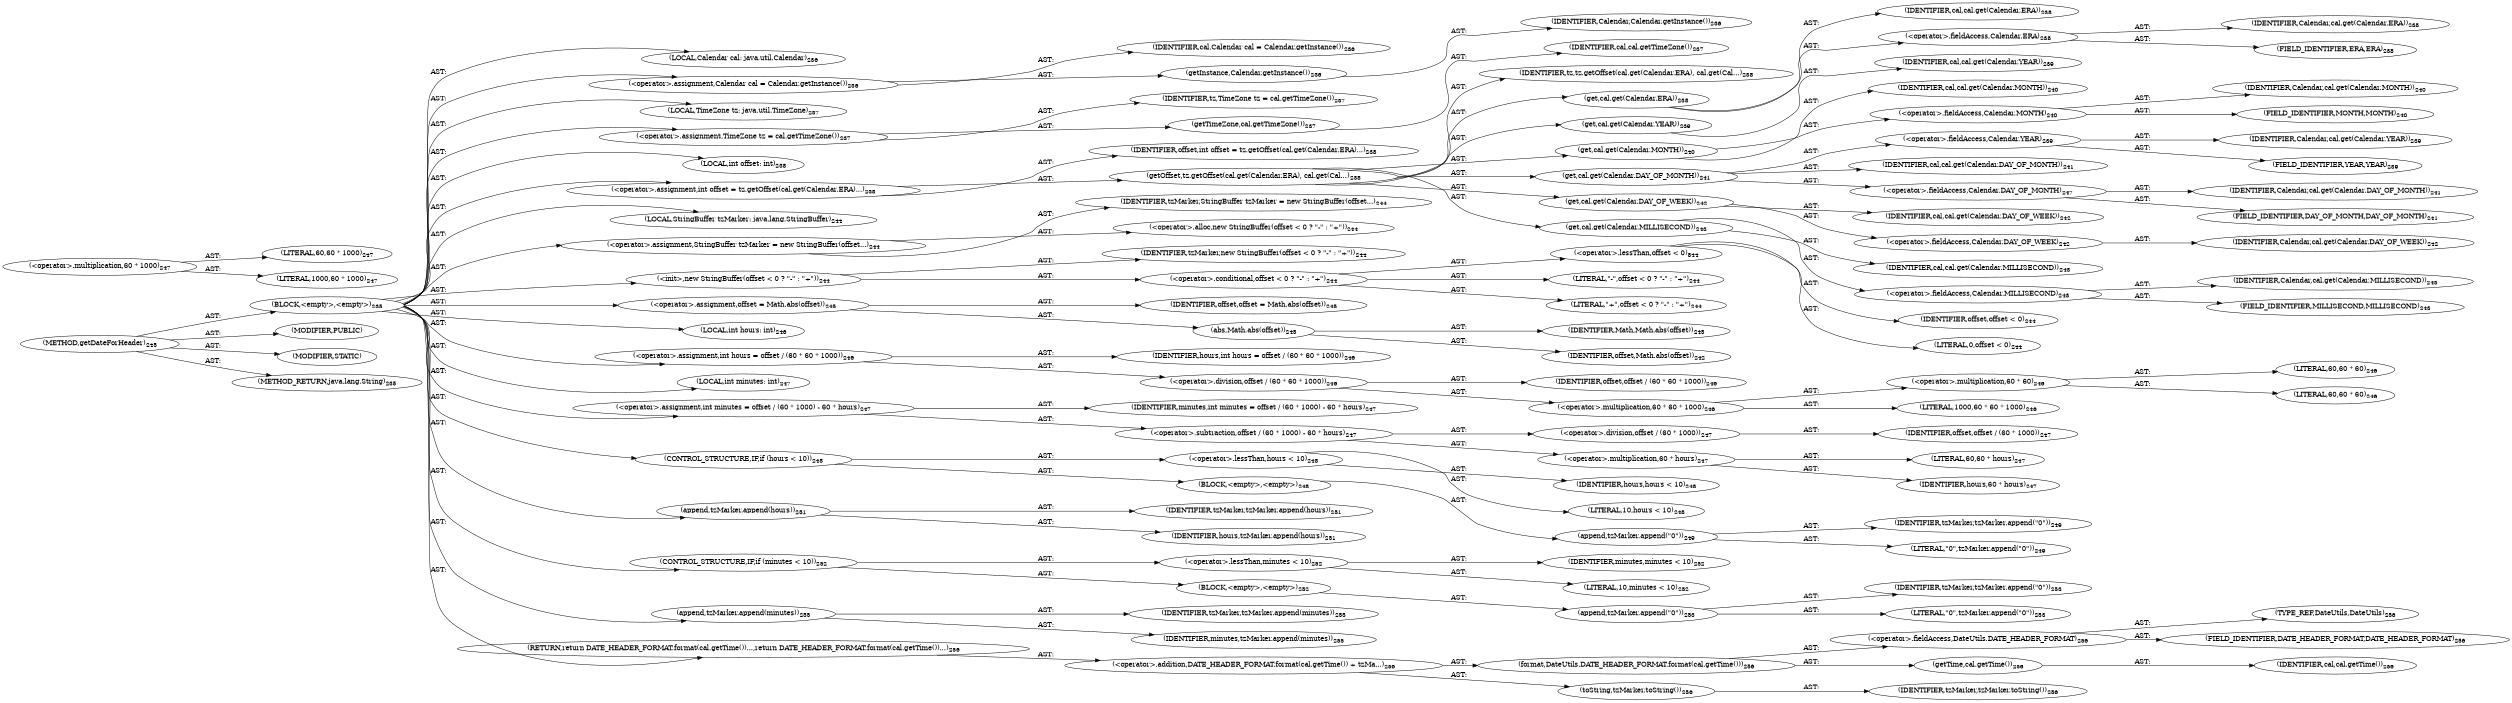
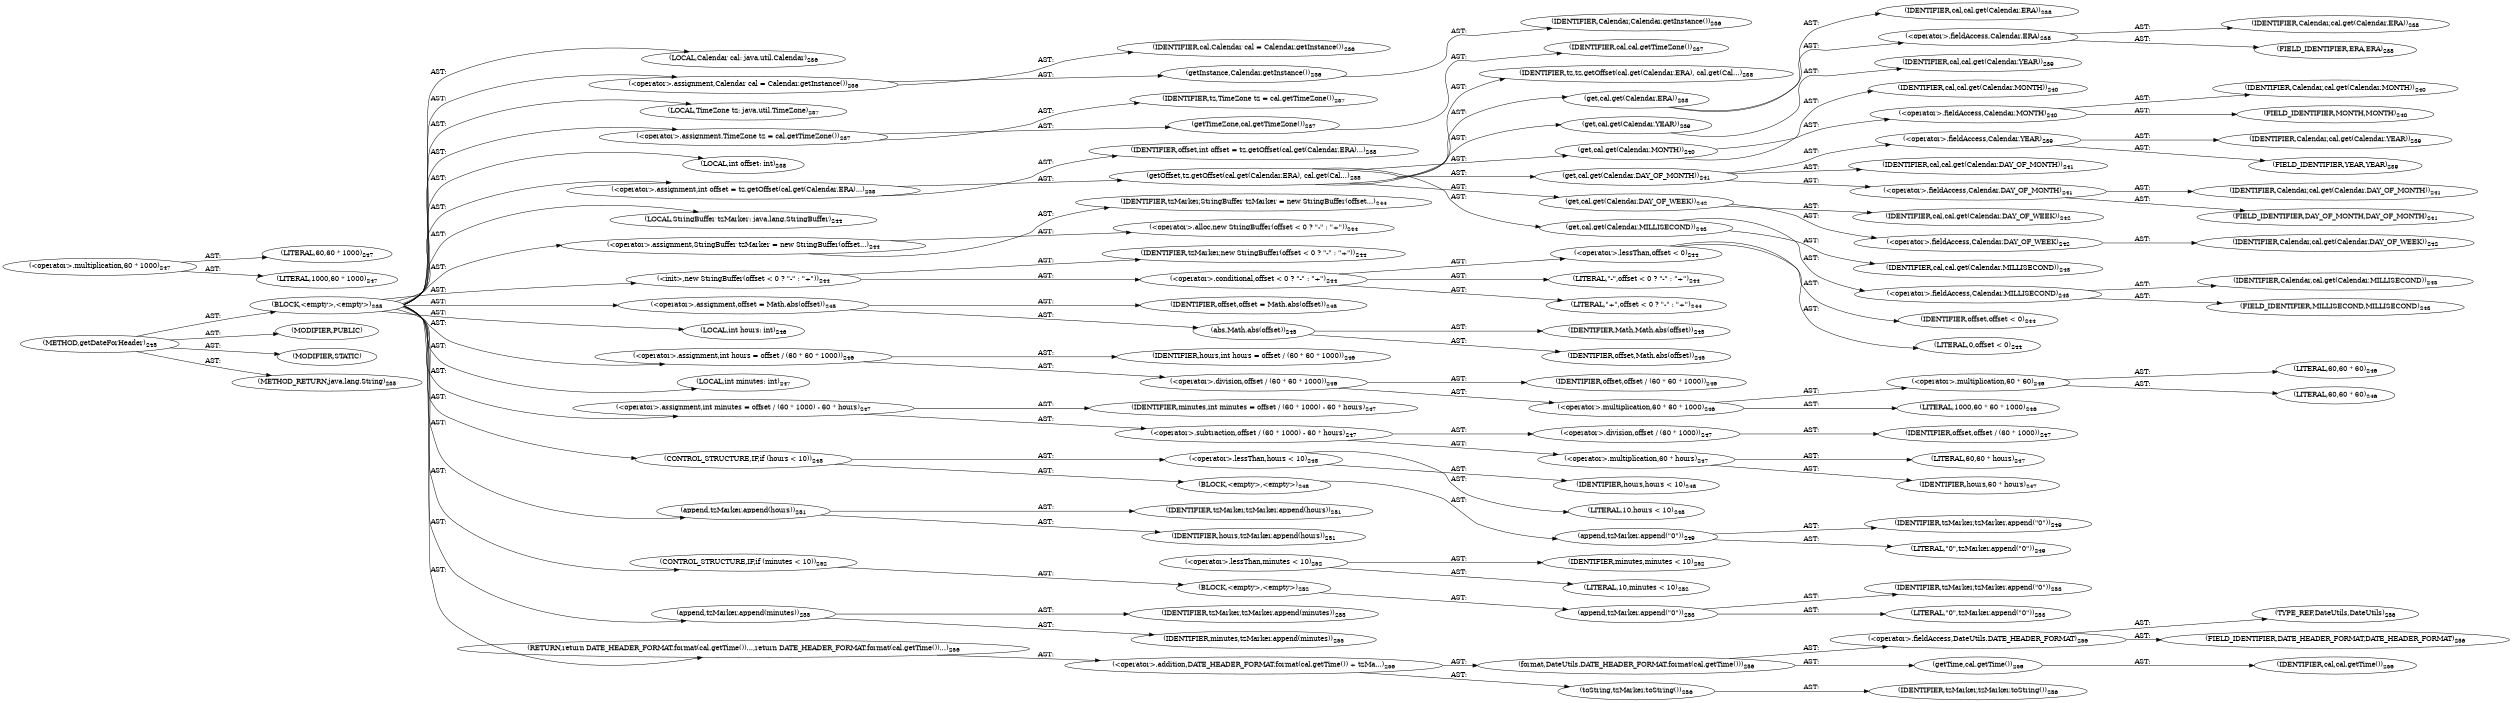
node "(<operator>.fieldAccess,Calendar.DAY_OF_MONTH)": text "247" -> "241"
node "(<operator>.lessThan,offset < 0)": text "844" -> "244"
node "(IDENTIFIER,offset,Math.abs(offset))": text "242" -> "245"
edge "(CONTROL_STRUCTURE,IF,if (minutes < 10))" -> "(<operator>.lessThan,minutes < 10)": removed, label "AST:"
